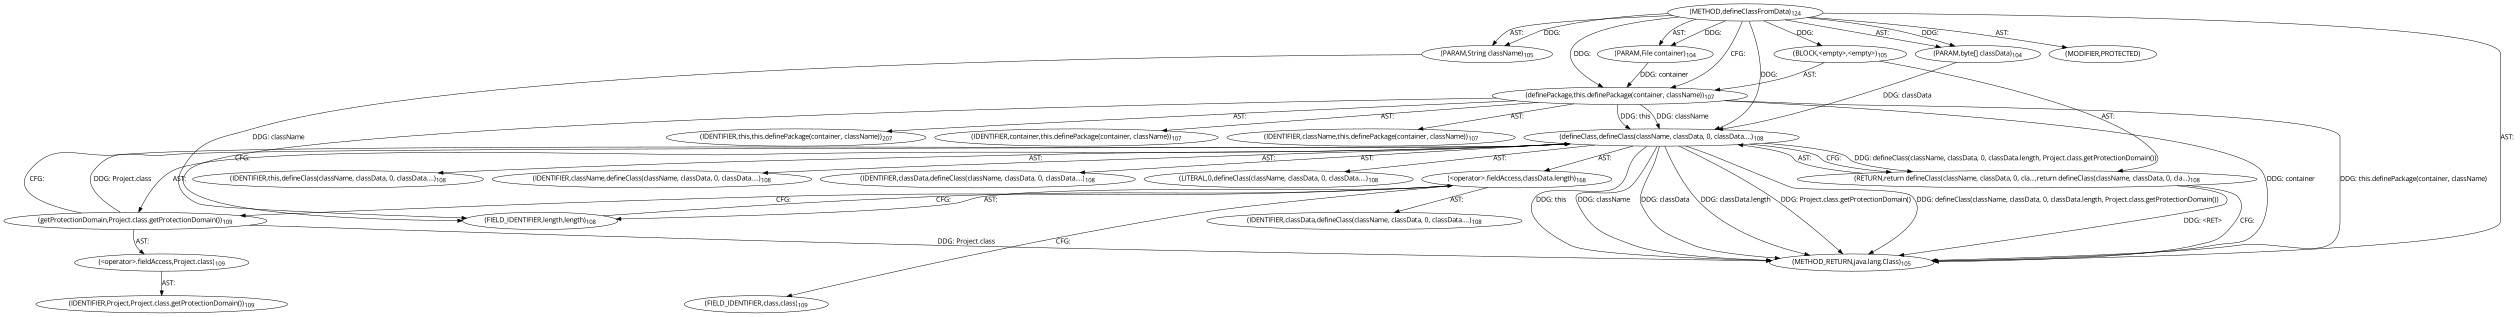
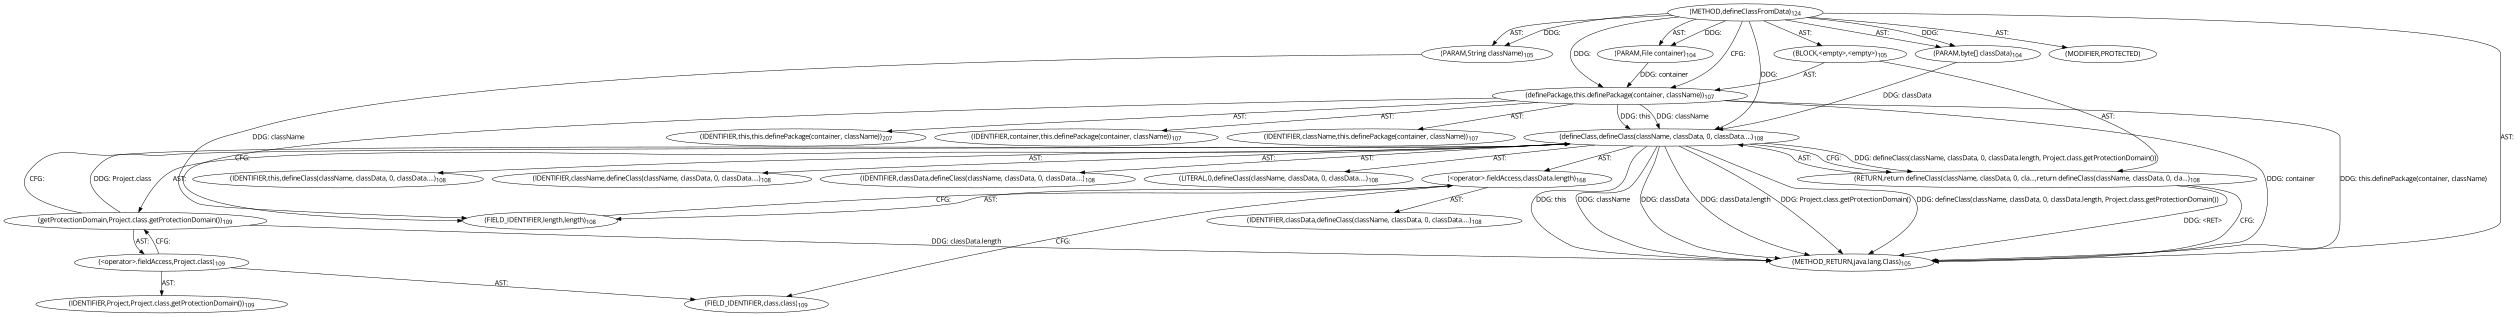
edge "(METHOD,defineClassFromData)" -> "(BLOCK,<empty>,<empty>)": label "DDG: " -> "AST: "
edge "(<operator>.fieldAccess,classData.length)" -> "(getProtectionDomain,Project.class.getProtectionDomain())": now "(<operator>.fieldAccess,Project.class)" -> "(getProtectionDomain,Project.class.getProtectionDomain())"
edge "(getProtectionDomain,Project.class.getProtectionDomain())" -> "(METHOD_RETURN,java.lang.Class)": label "DDG: Project.class" -> "DDG: classData.length"
edge "(<operator>.fieldAccess,Project.class)" -> "(FIELD_IDENTIFIER,class,class)": added, label "AST:"
